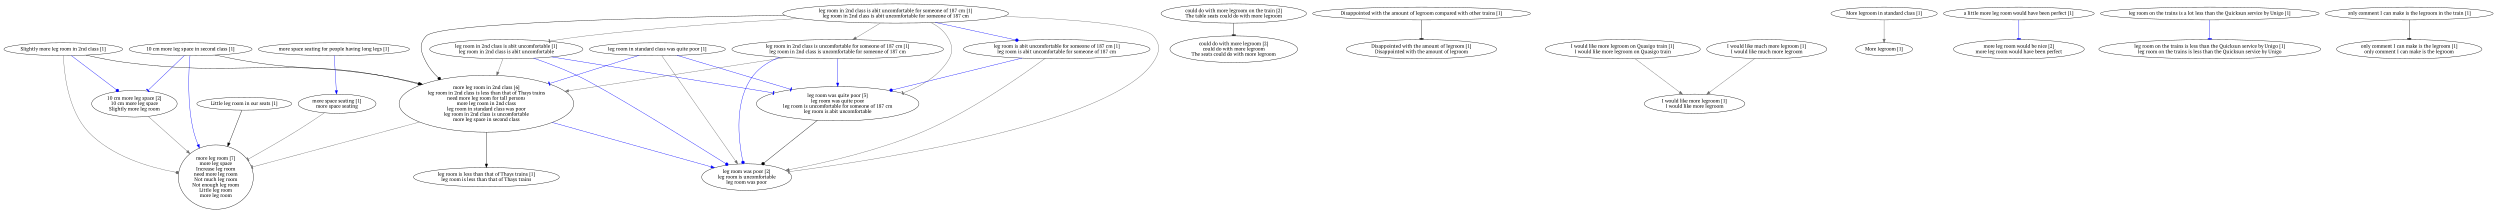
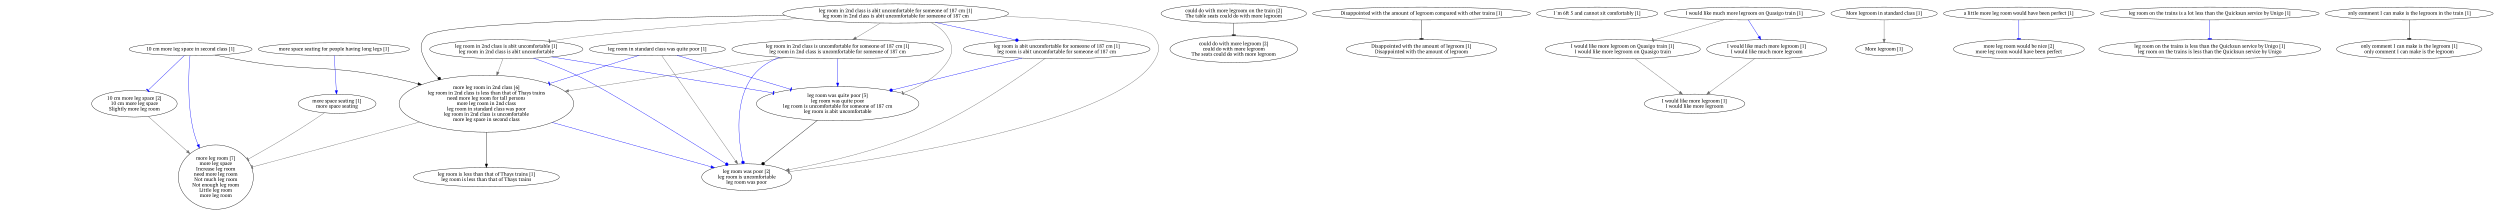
node "I 'm 6ft 5 and cannot sit comfortably [1]": added
node "I would like much more legroom on Quasigo train [1]": added
node "Slightly more leg room in 2nd class [1]": removed
node "Little leg room in our seats [1]": removed
